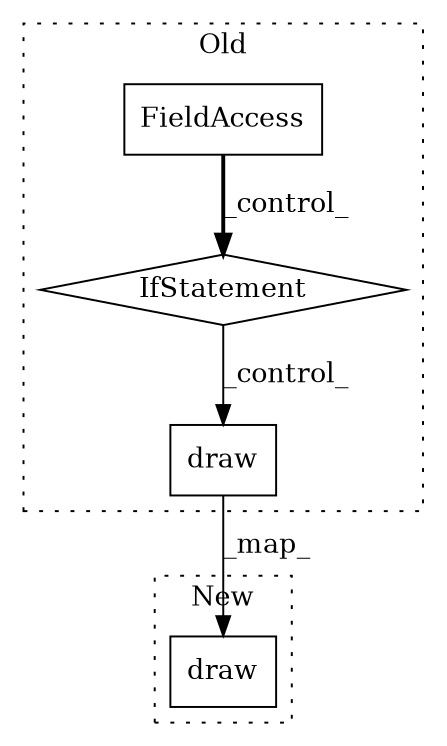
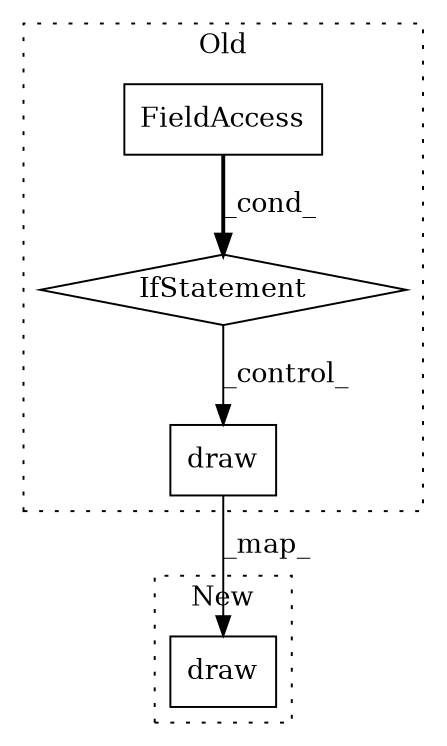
edge "FieldAccess" -> "IfStatement": label "_control_" -> "_cond_"
